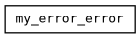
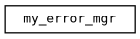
node "my_error_error": label "my_error_error" -> "my_error_mgr"
